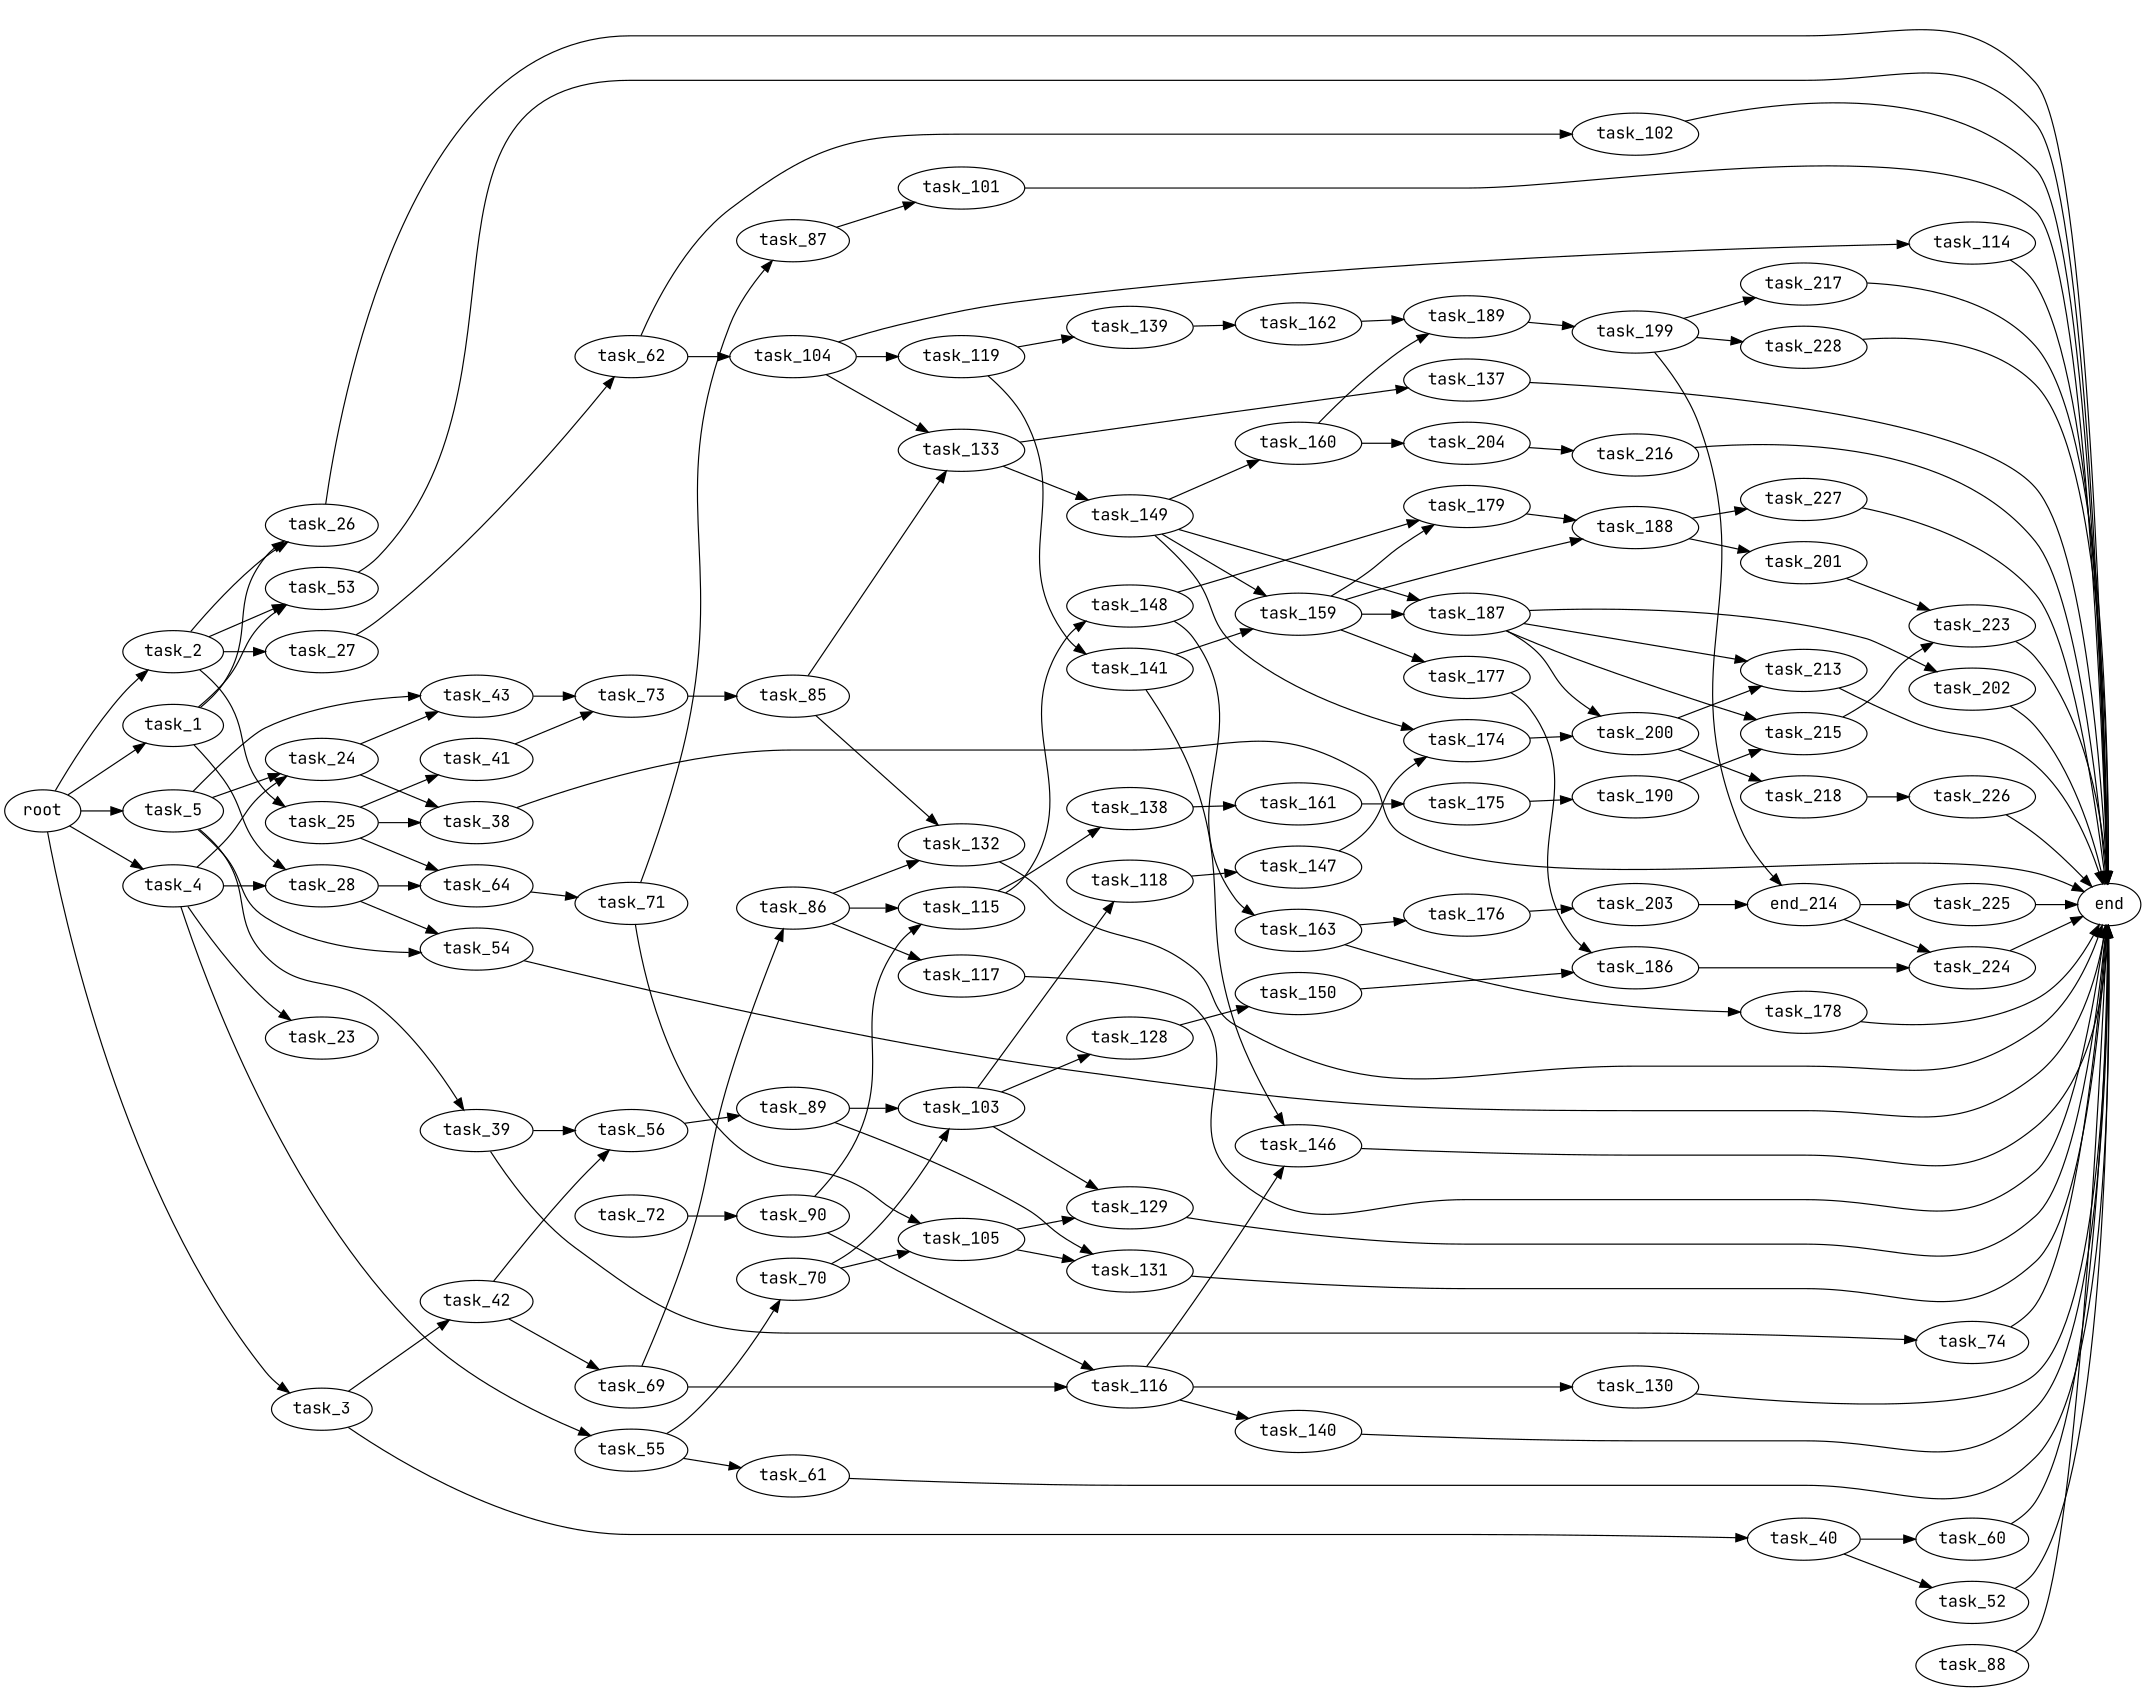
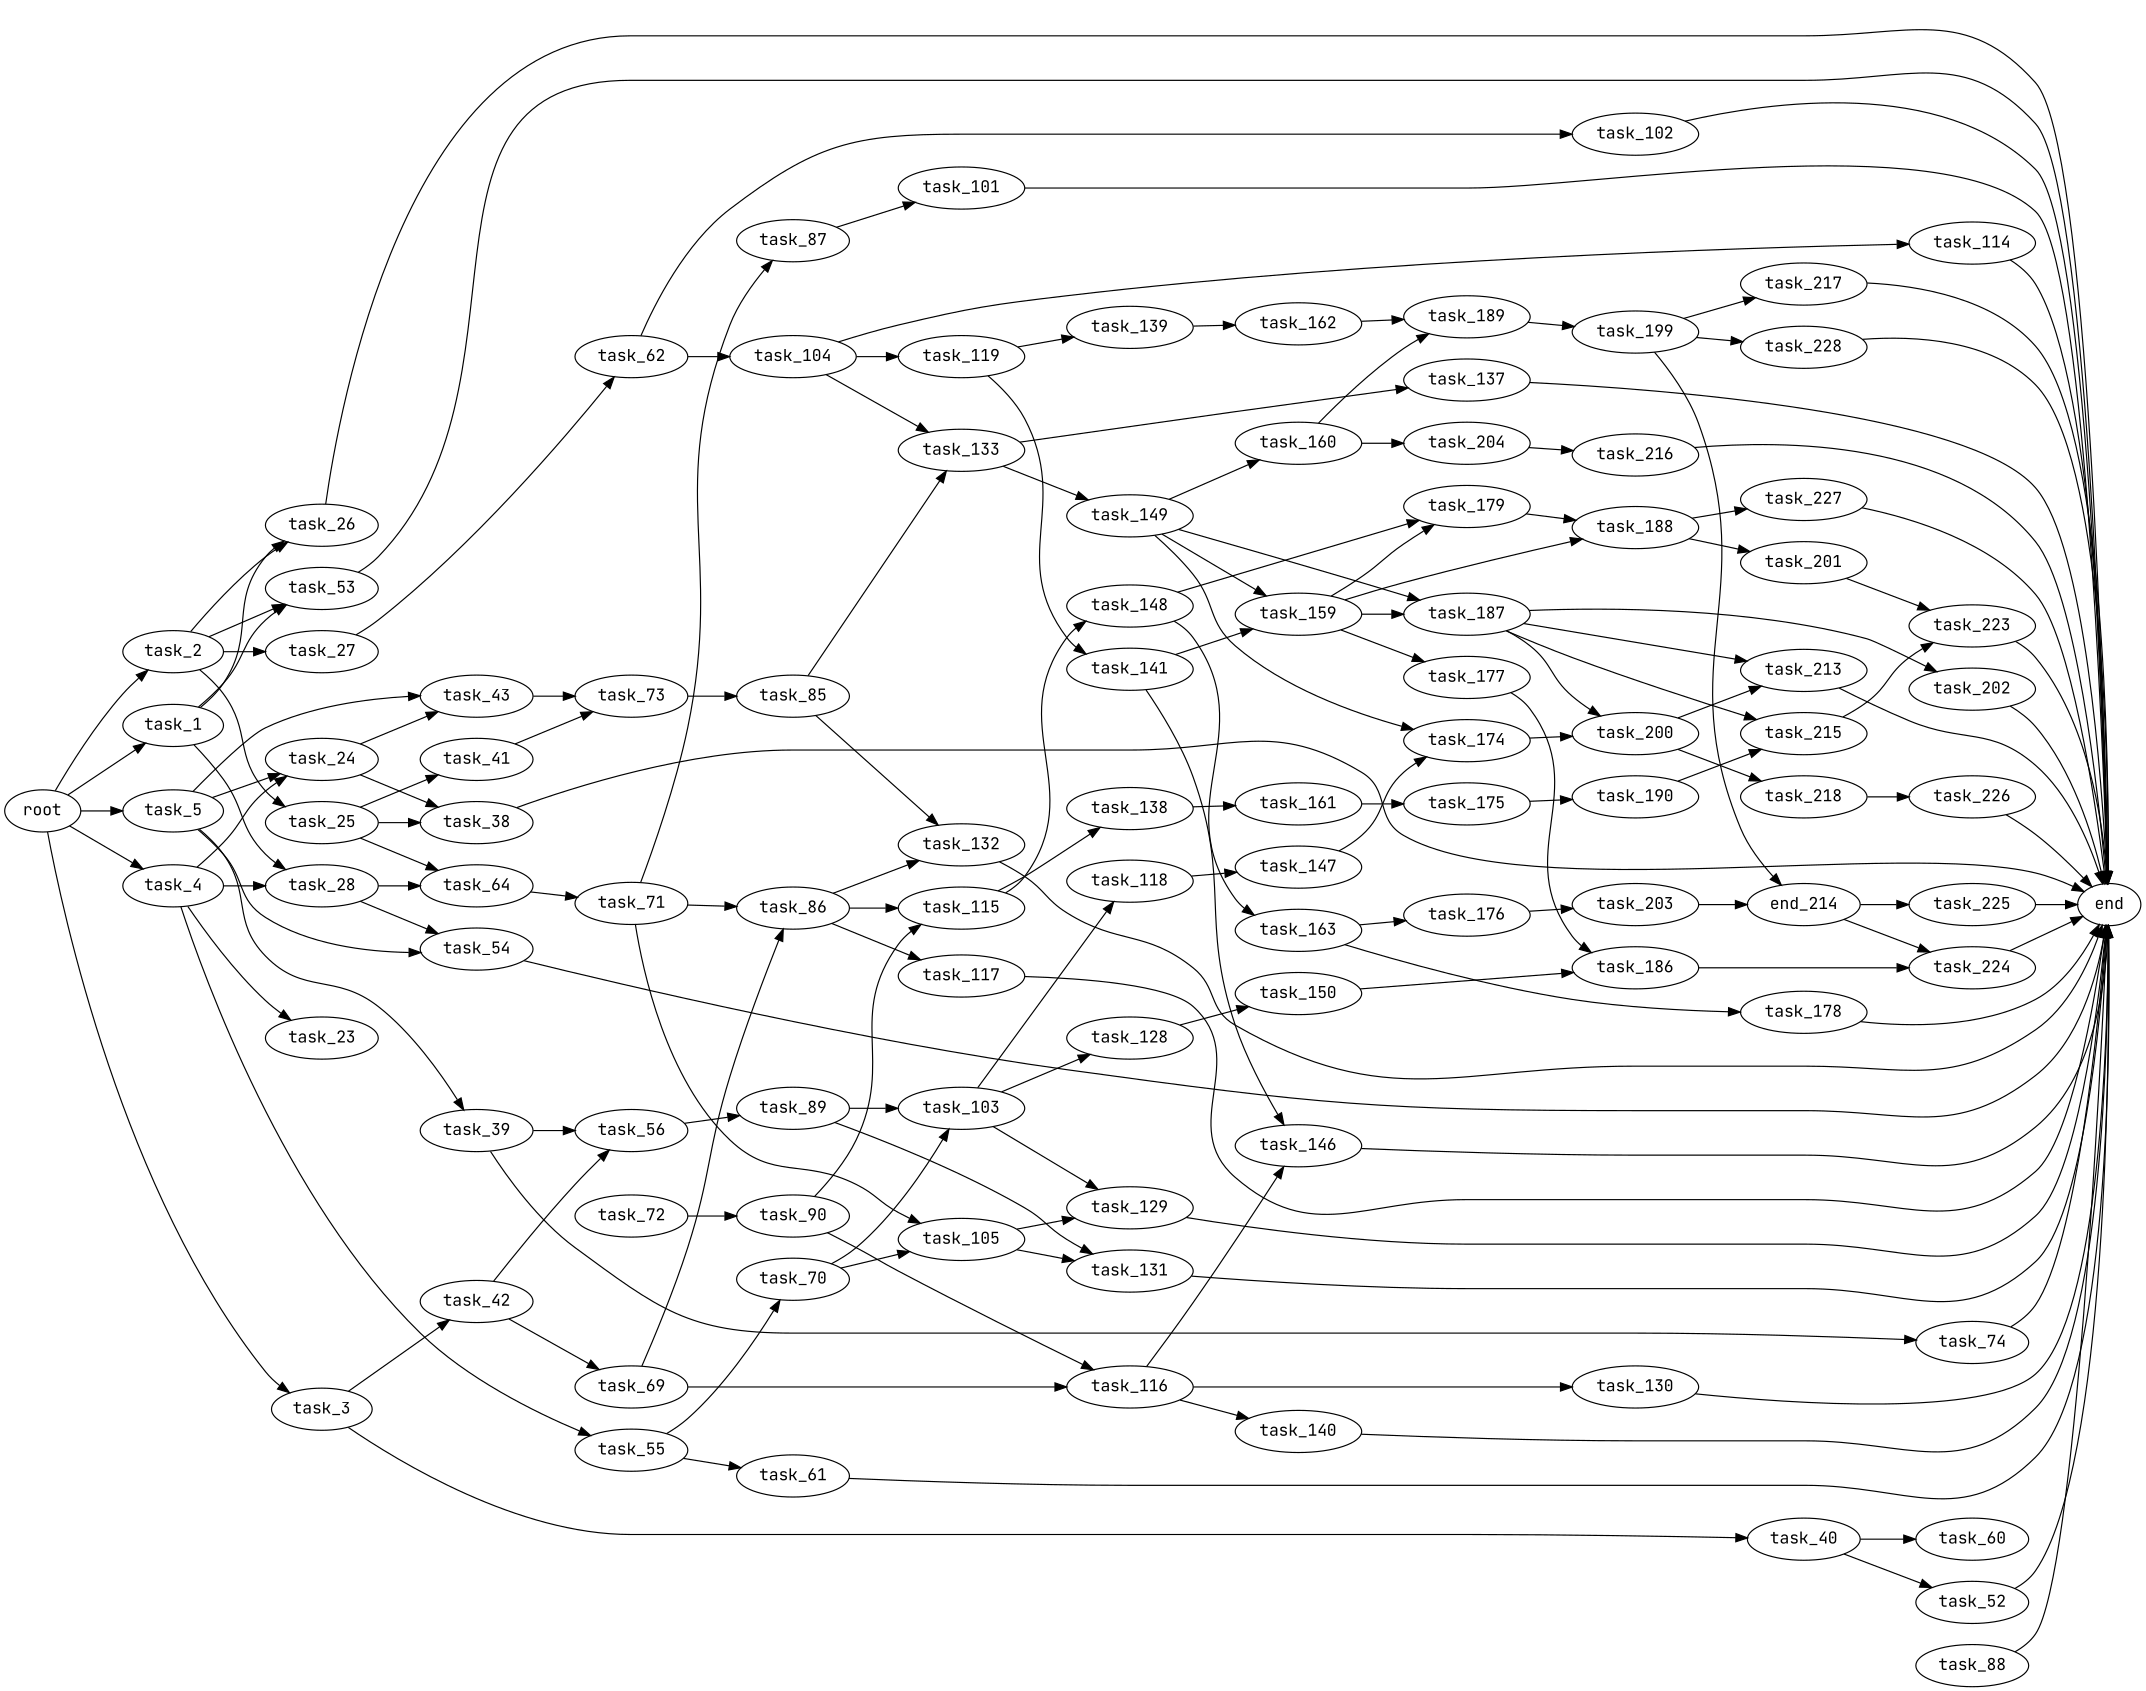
edge "task_71" -> "task_86": added
edge "task_60" -> "end": removed
